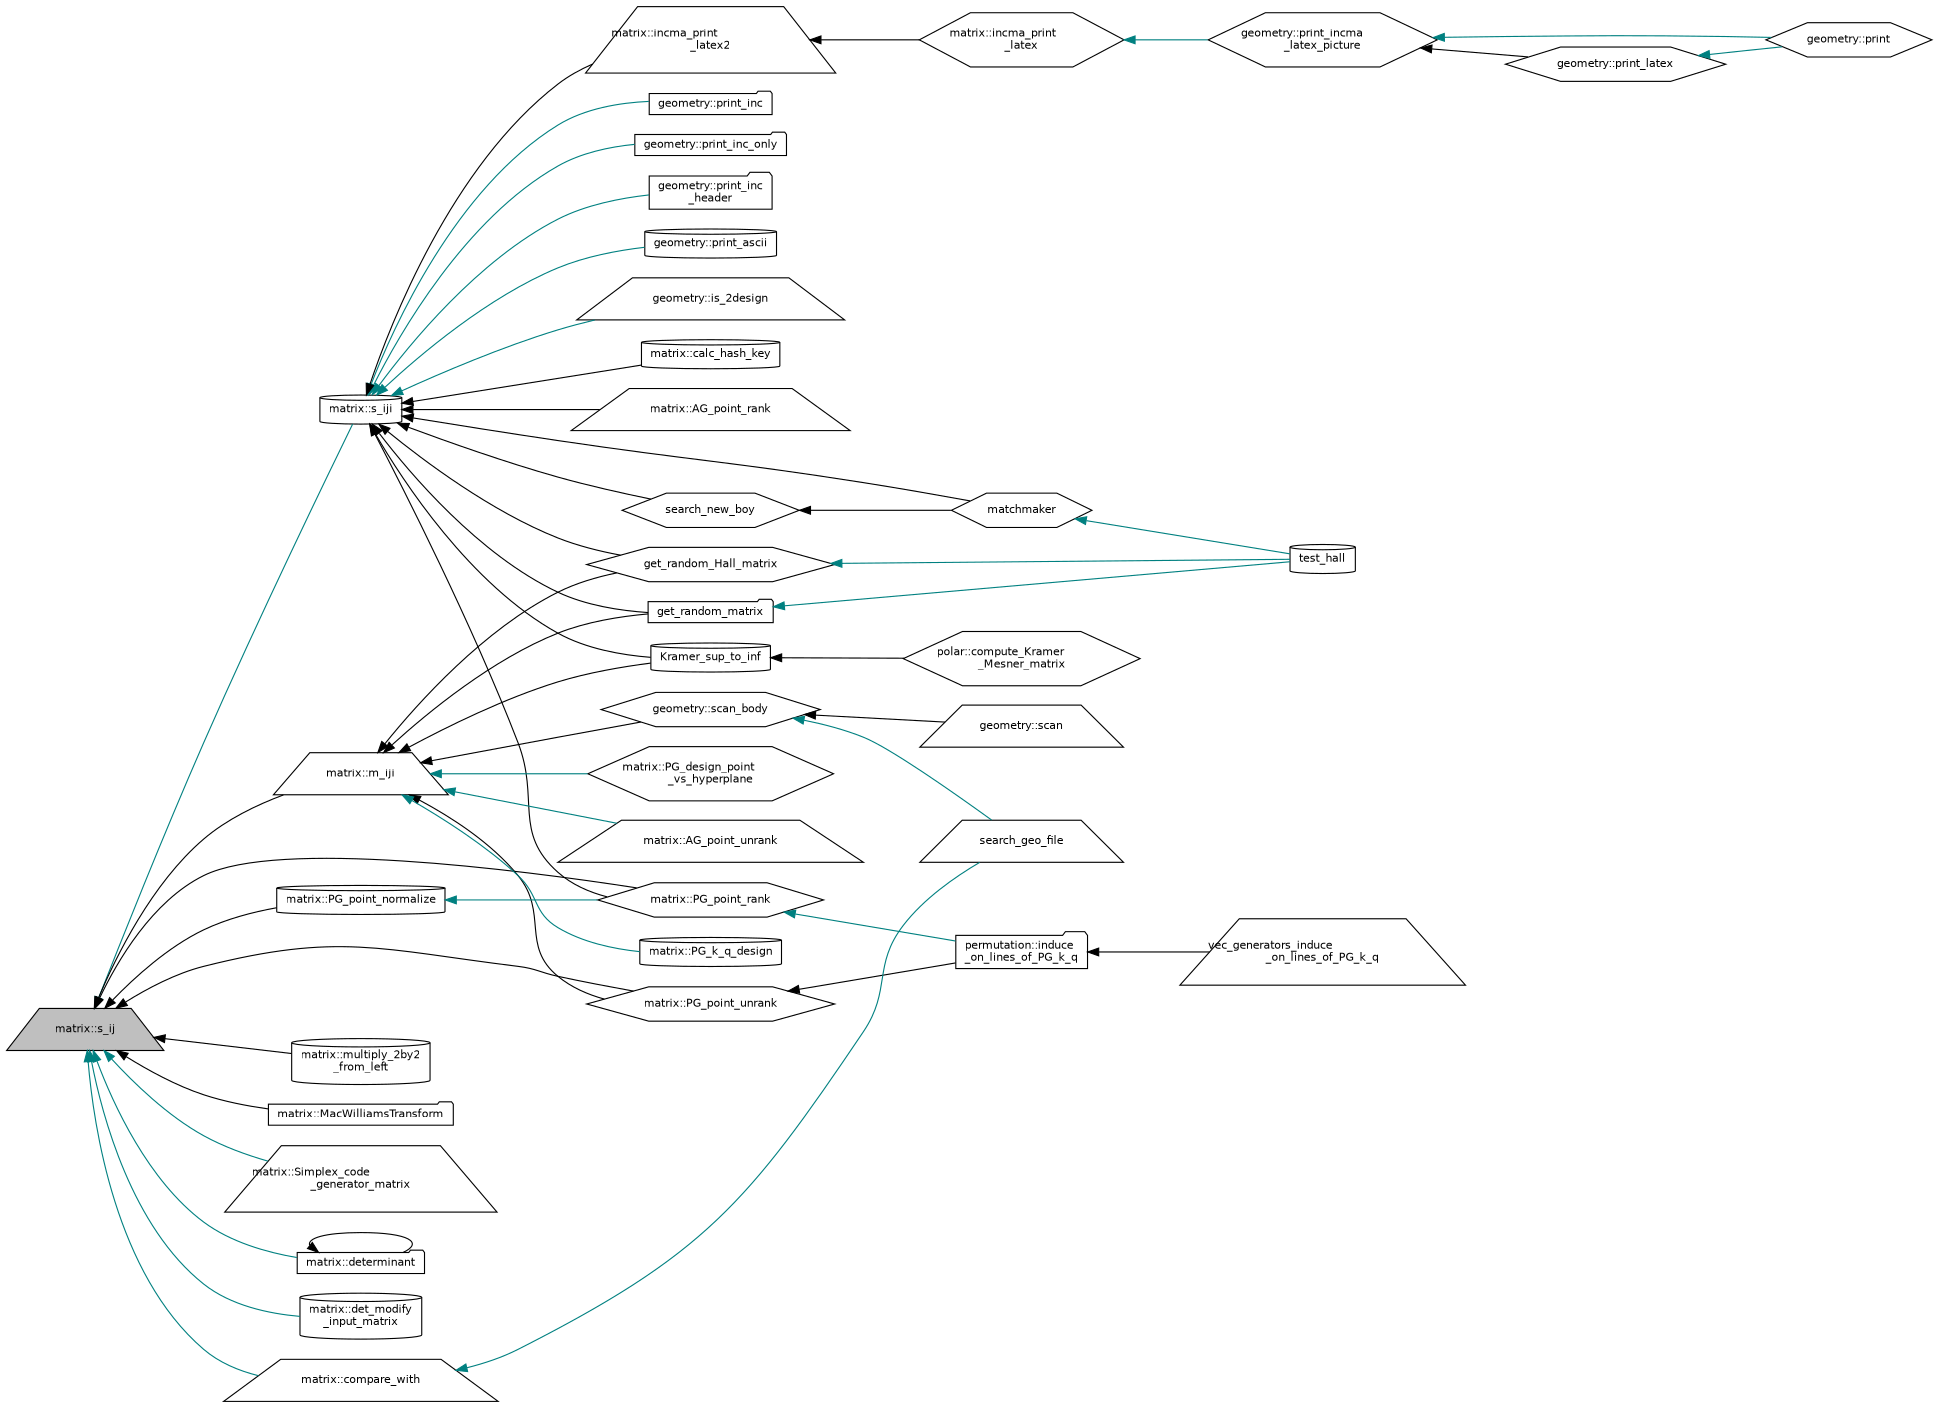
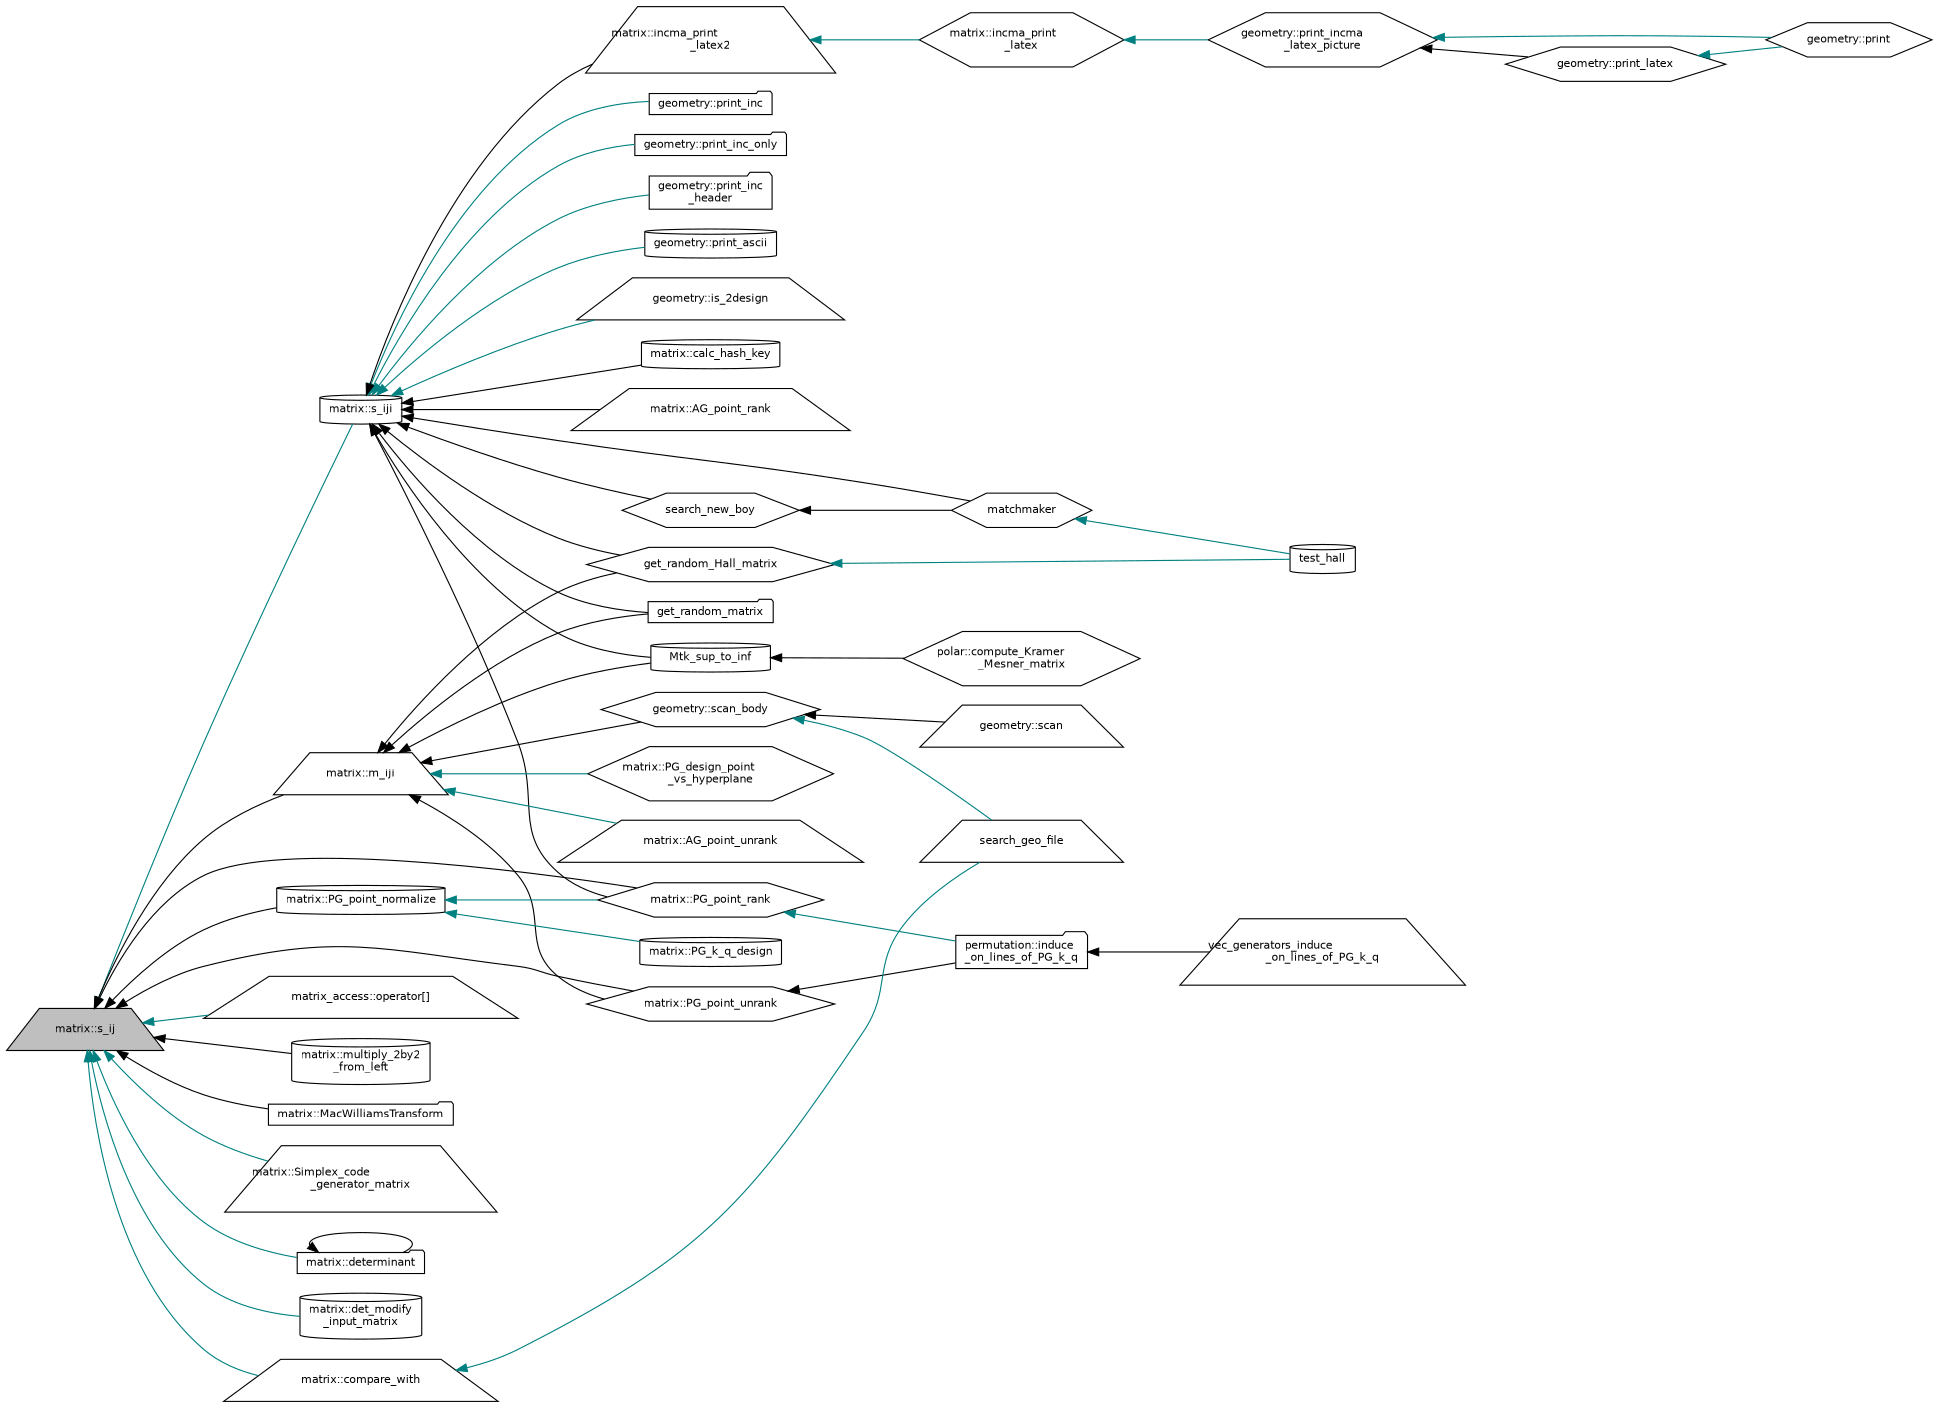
edge "matrix::incma_print _latex" -> "matrix::incma_print _latex2": color black -> teal
edge "test_hall" -> "get_random_matrix": removed
node "Kramer_sup_to_inf": label "Kramer_sup_to_inf" -> "Mtk_sup_to_inf"
edge "matrix::PG_k_q_design" -> "matrix::m_iji": now "matrix::PG_k_q_design" -> "matrix::PG_point_normalize"
node "matrix_access::operator[]": added
